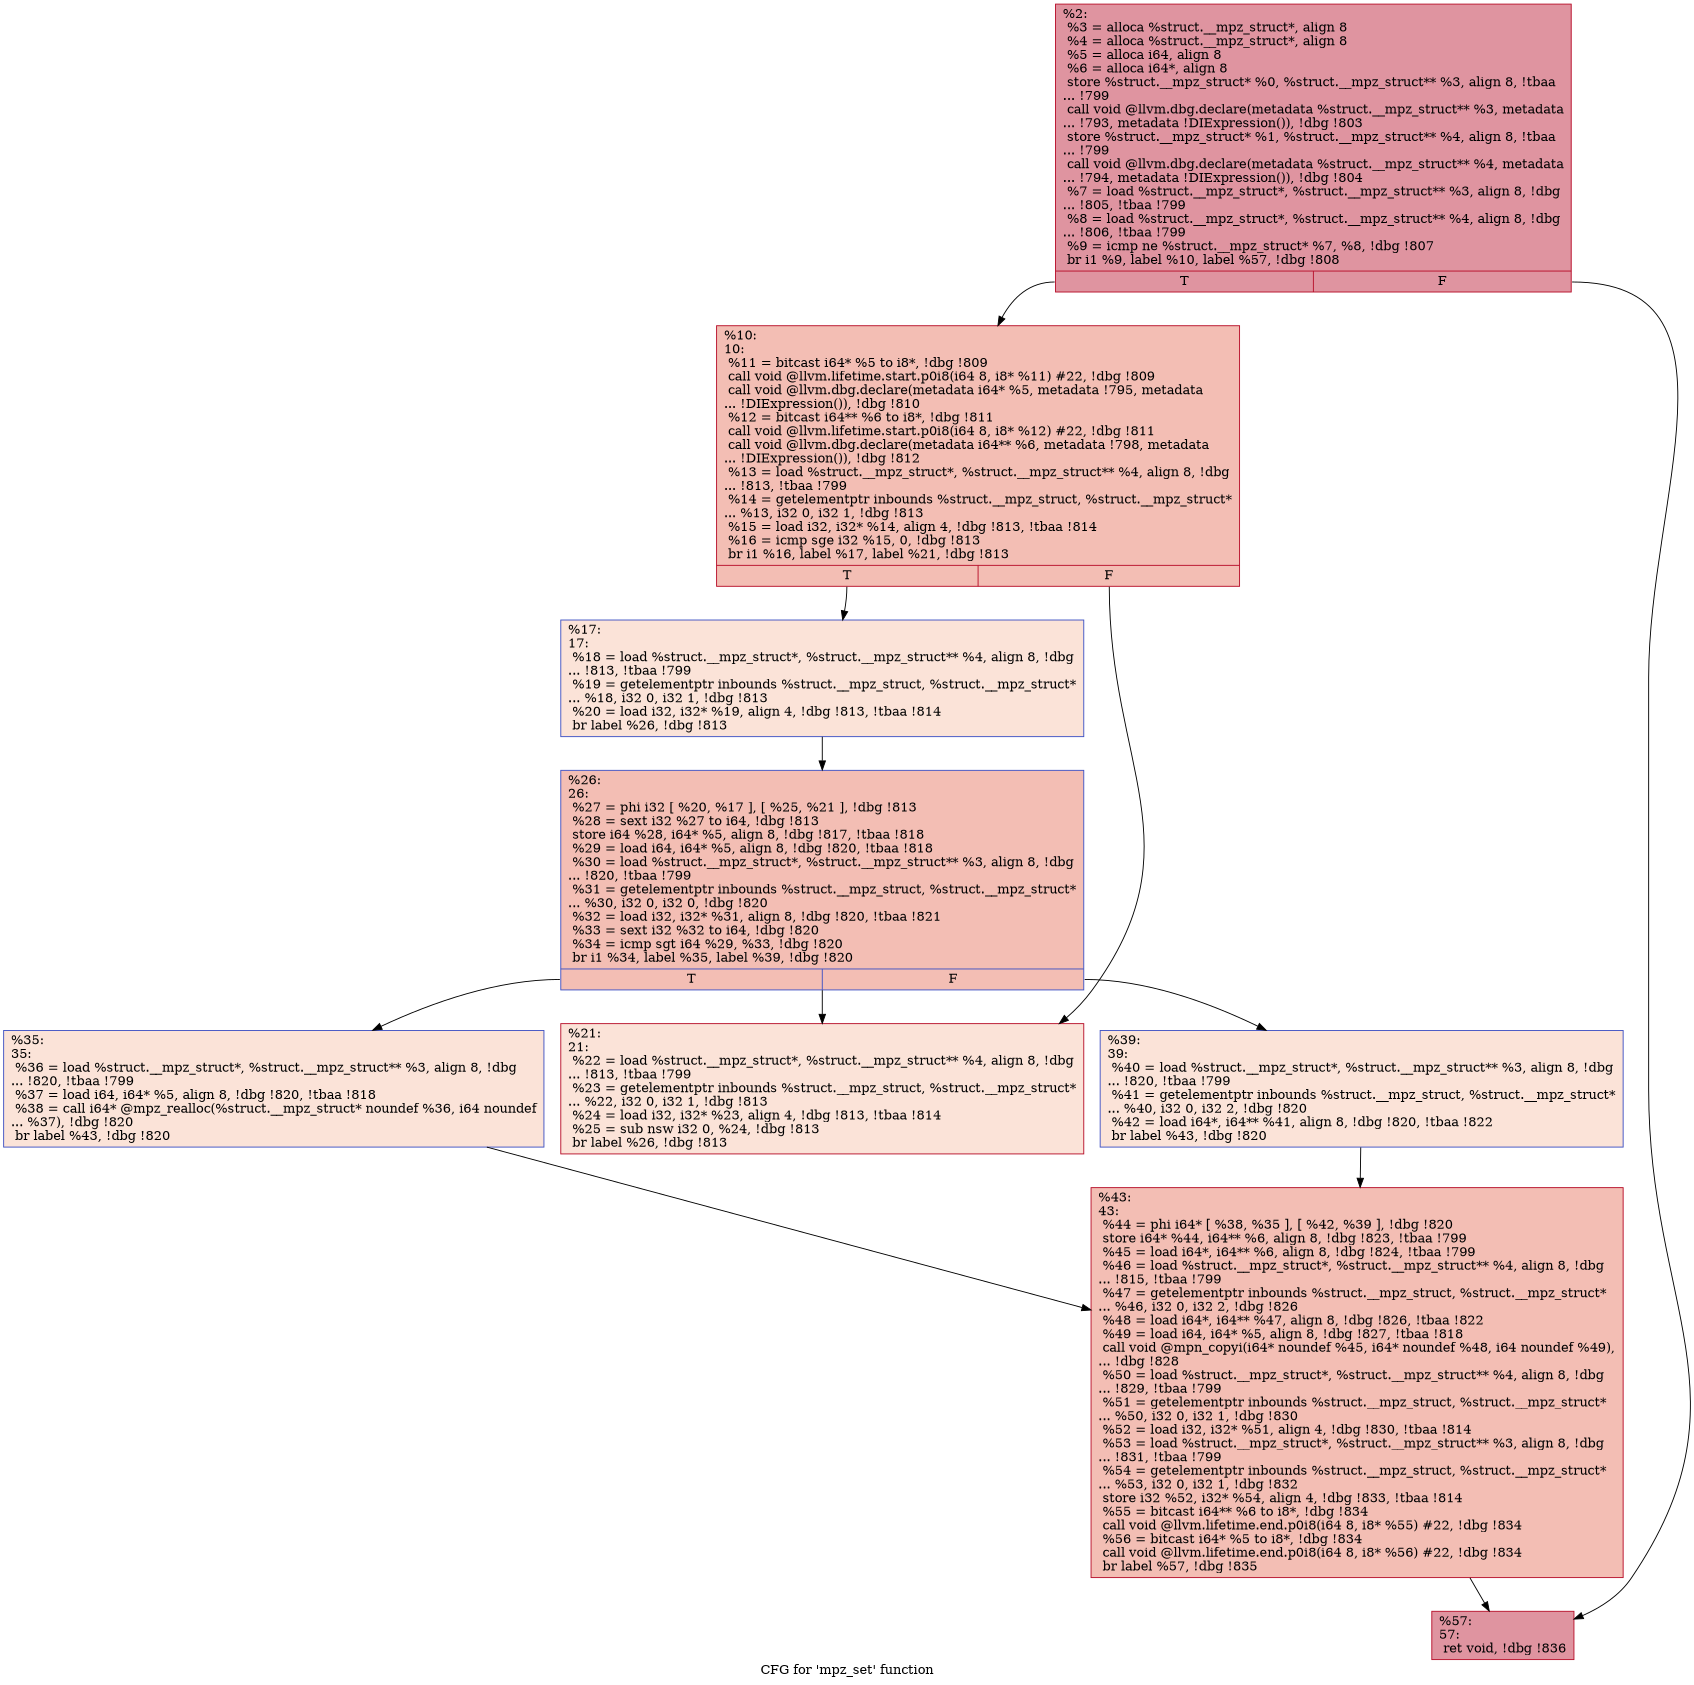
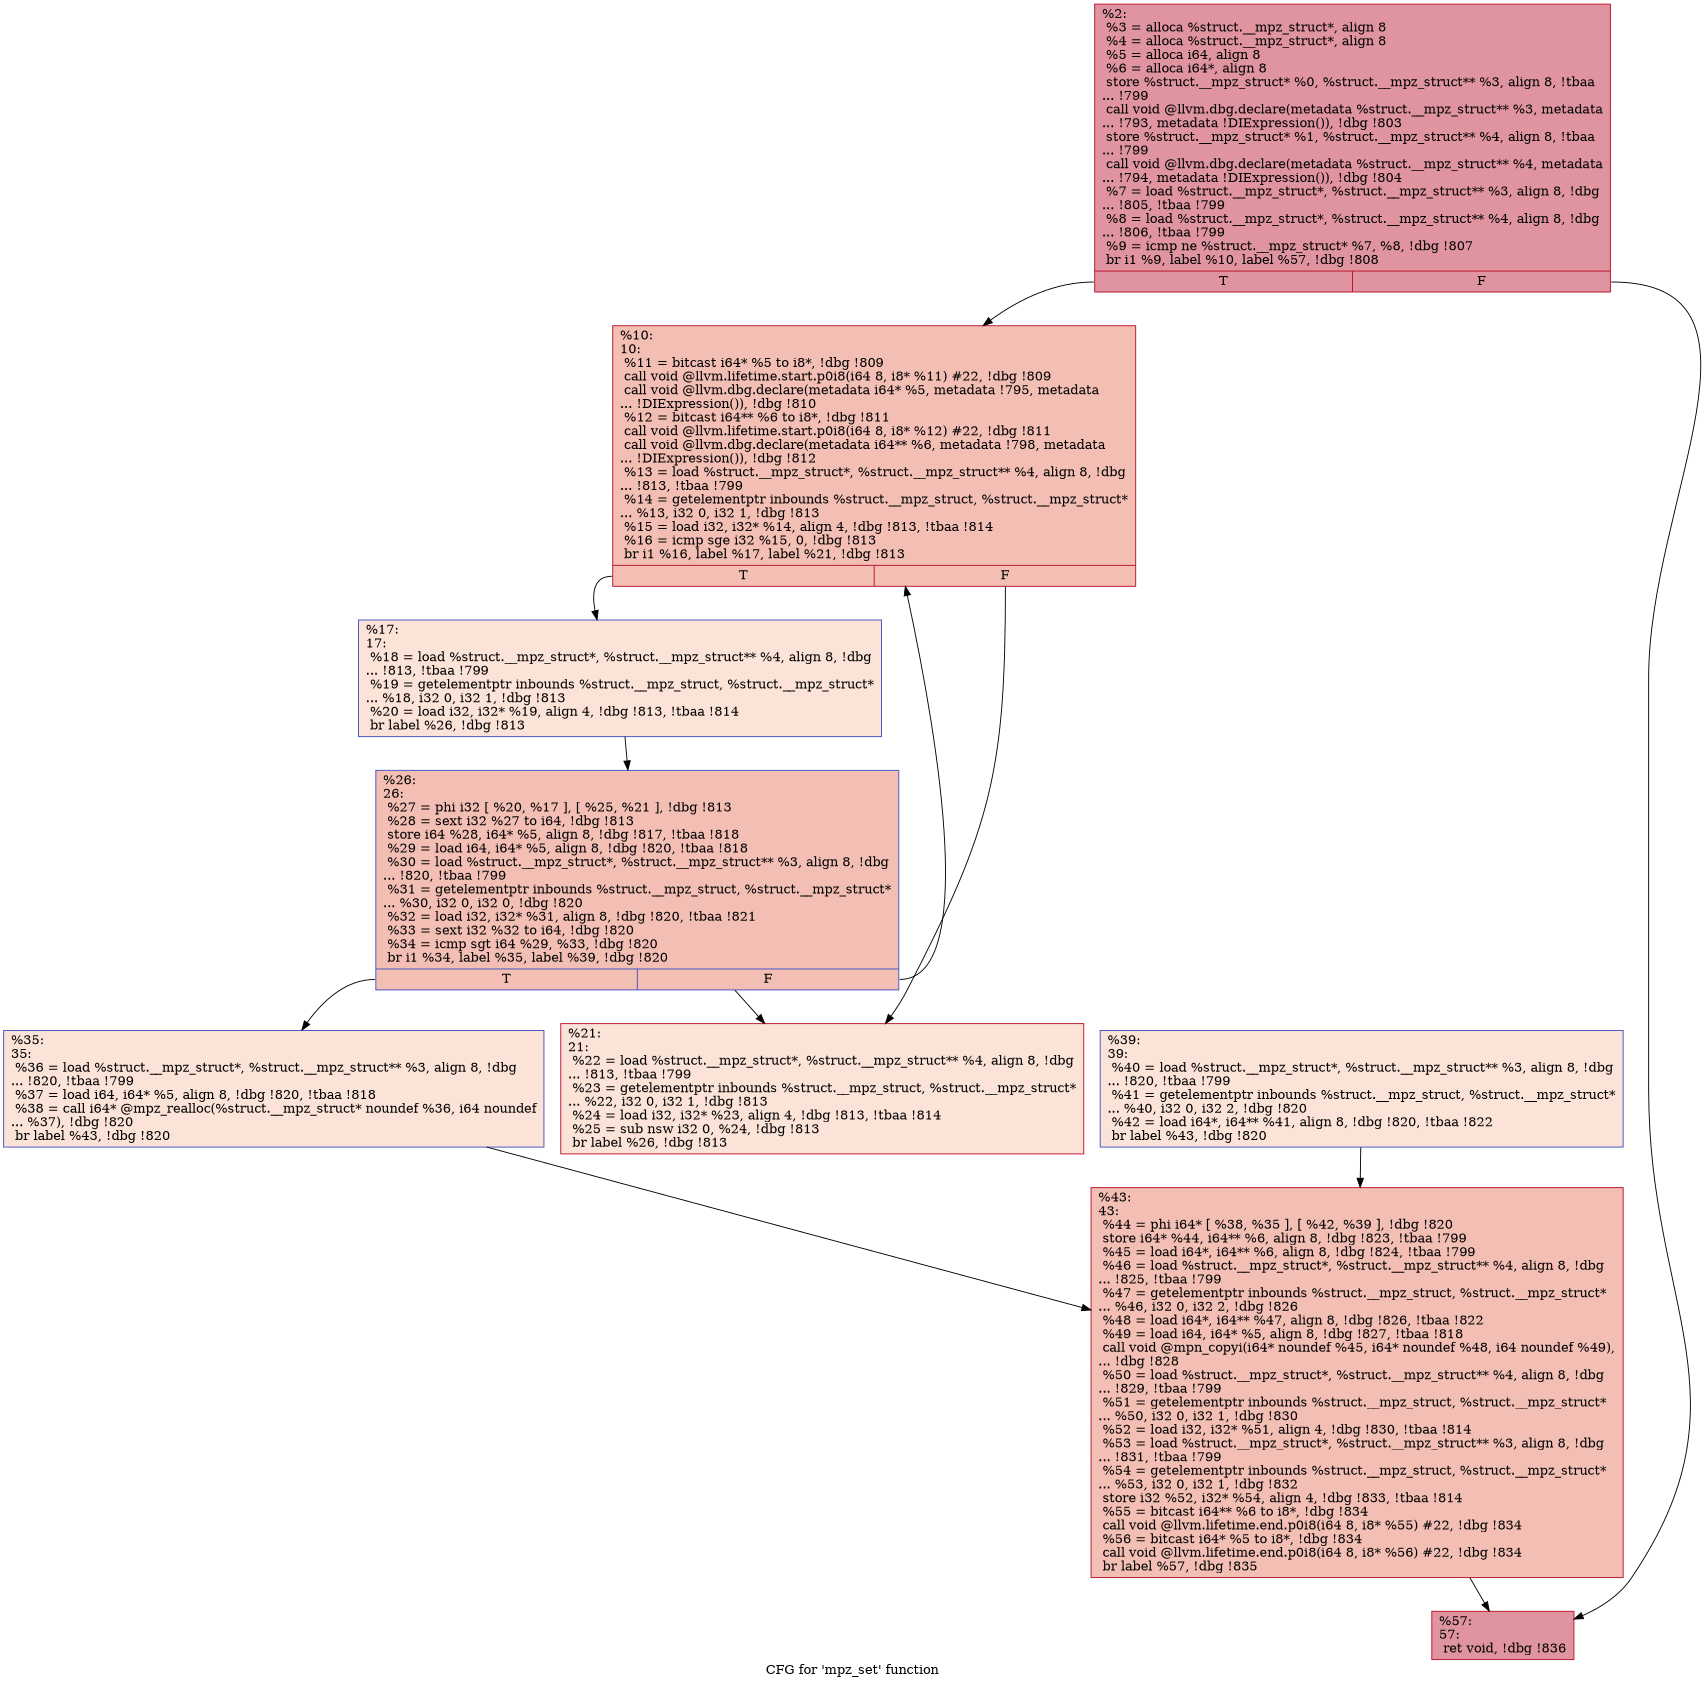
edge "%26:" -> "%39:": now "%26:" -> "%10:"
node "%43:": text "... !815, !tbaa !799" -> "... !825, !tbaa !799"
